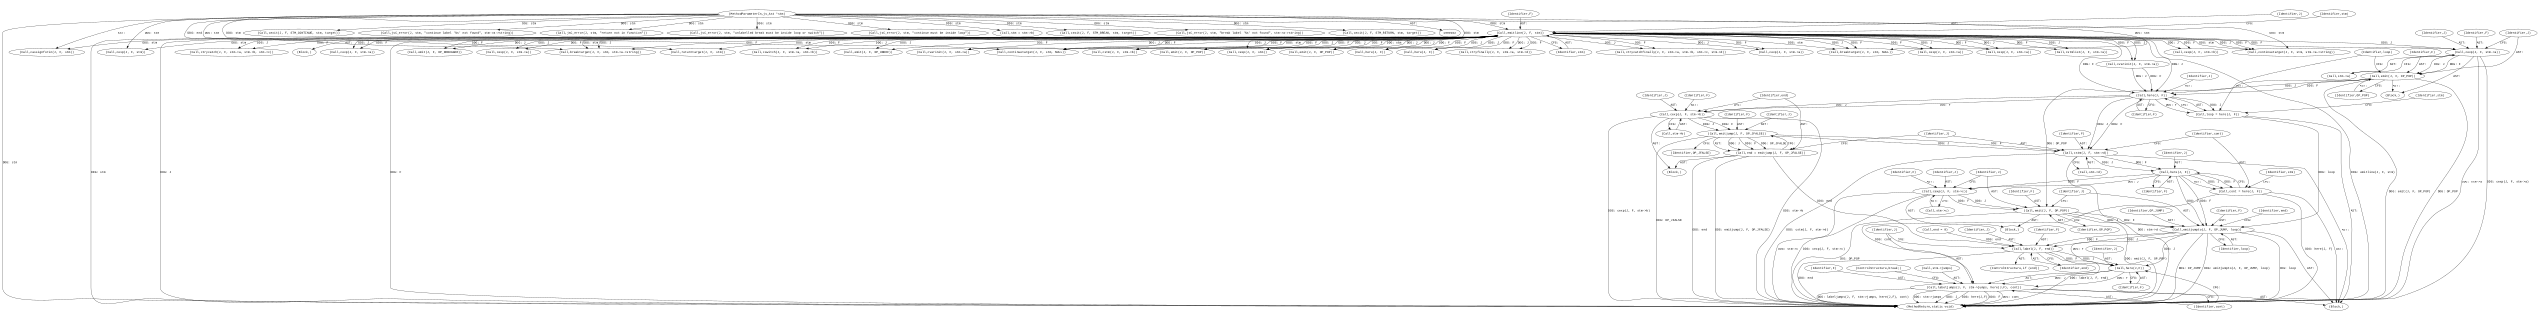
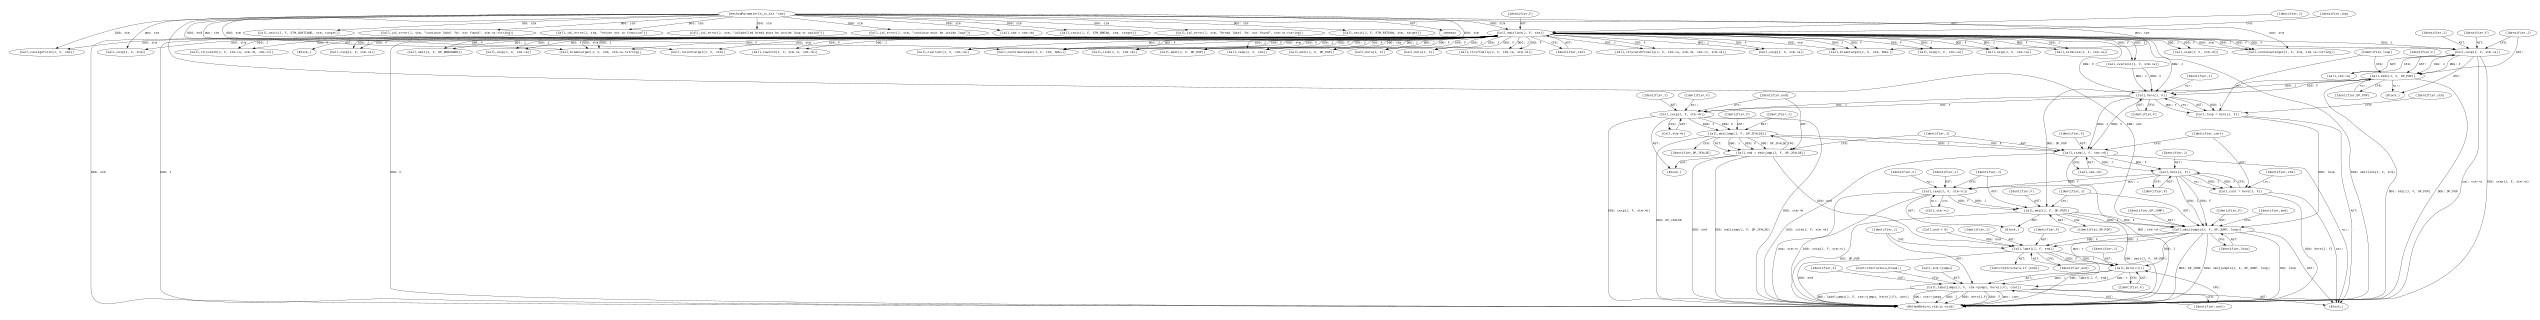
edge "(MethodParameterIn,js_Ast *stm)" -> "(Call,cassignforin(J, F, stm))": label "AST: " -> "DDG: stm"
node "(Call,emit(J, F, OP_UNDEF))": removed
edge "(Call,cont = here(J, F))" -> "(Call,labeljumps(J, F, stm->jumps, here(J,F), cont))": removed, label "DDG: cont"
edge "(MethodParameterIn,js_Ast *stm)" -> "(MethodReturn,static void)": now "(MethodParameterIn,js_Ast *stm)" -> "(Call,emitjumpto(J, F, OP_JUMP, loop))"
